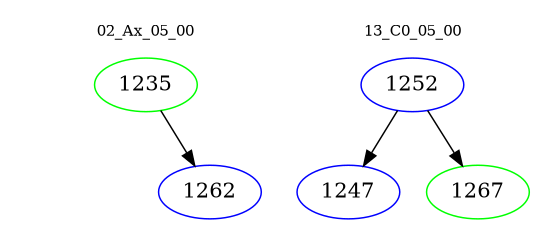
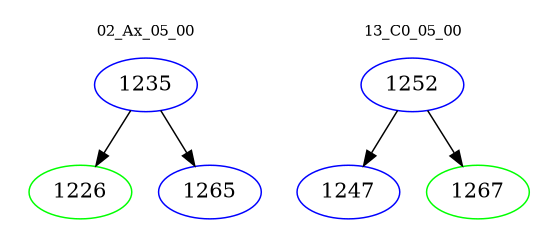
node "1235": color green -> blue
node "1226": added
node "1262": label "1262" -> "1265"
